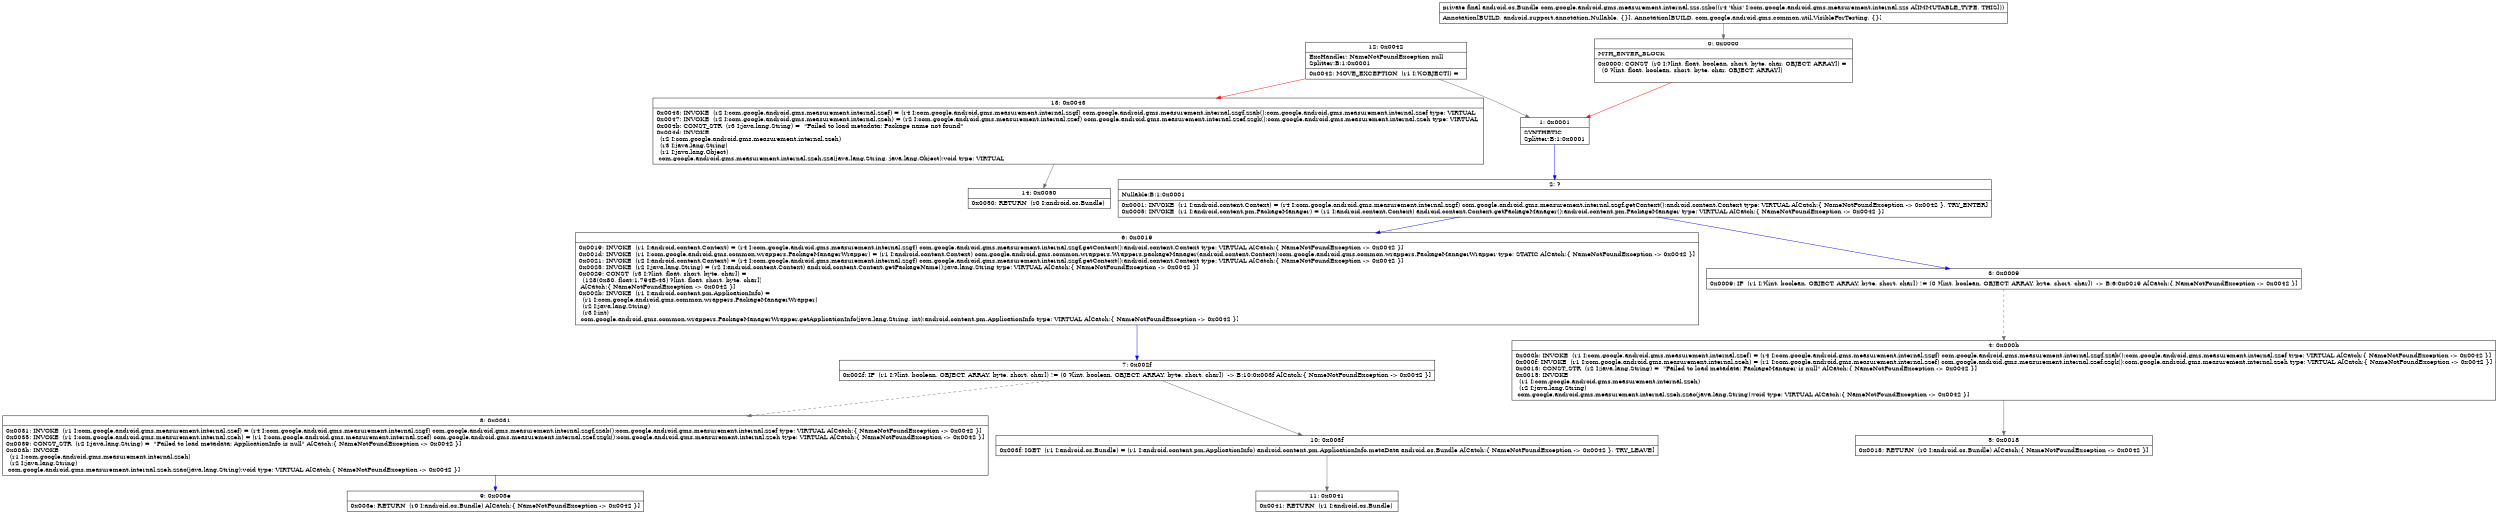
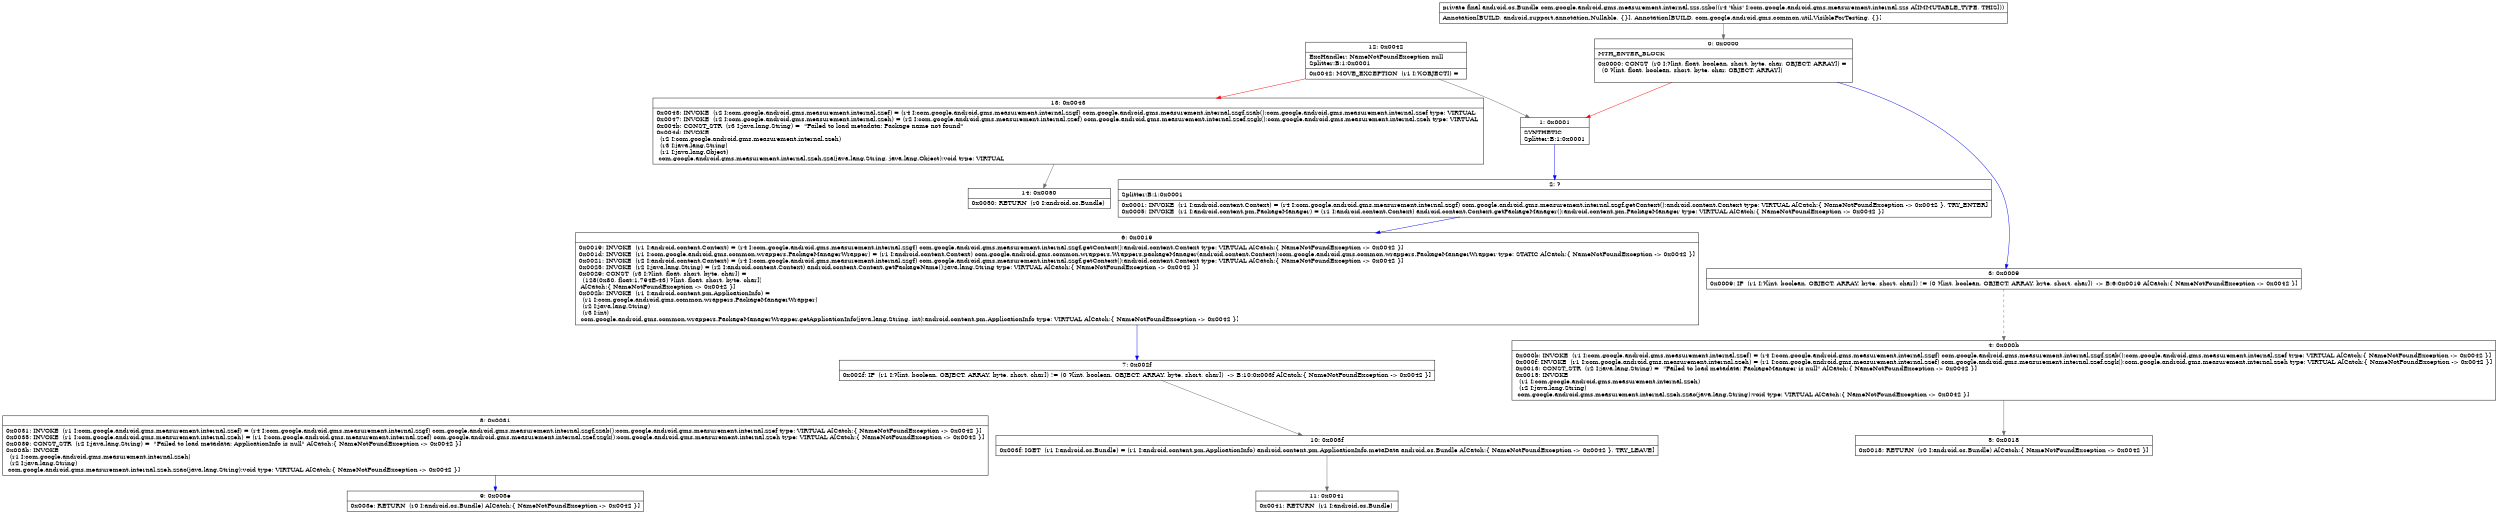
node "2: ?": text "Nullable:B:1:0x0001" -> "Splitter:B:1:0x0001"
edge "2: ?" -> "3: 0x0009": now "0: 0x0000" -> "3: 0x0009"
edge "7: 0x002f" -> "8: 0x0031": removed
